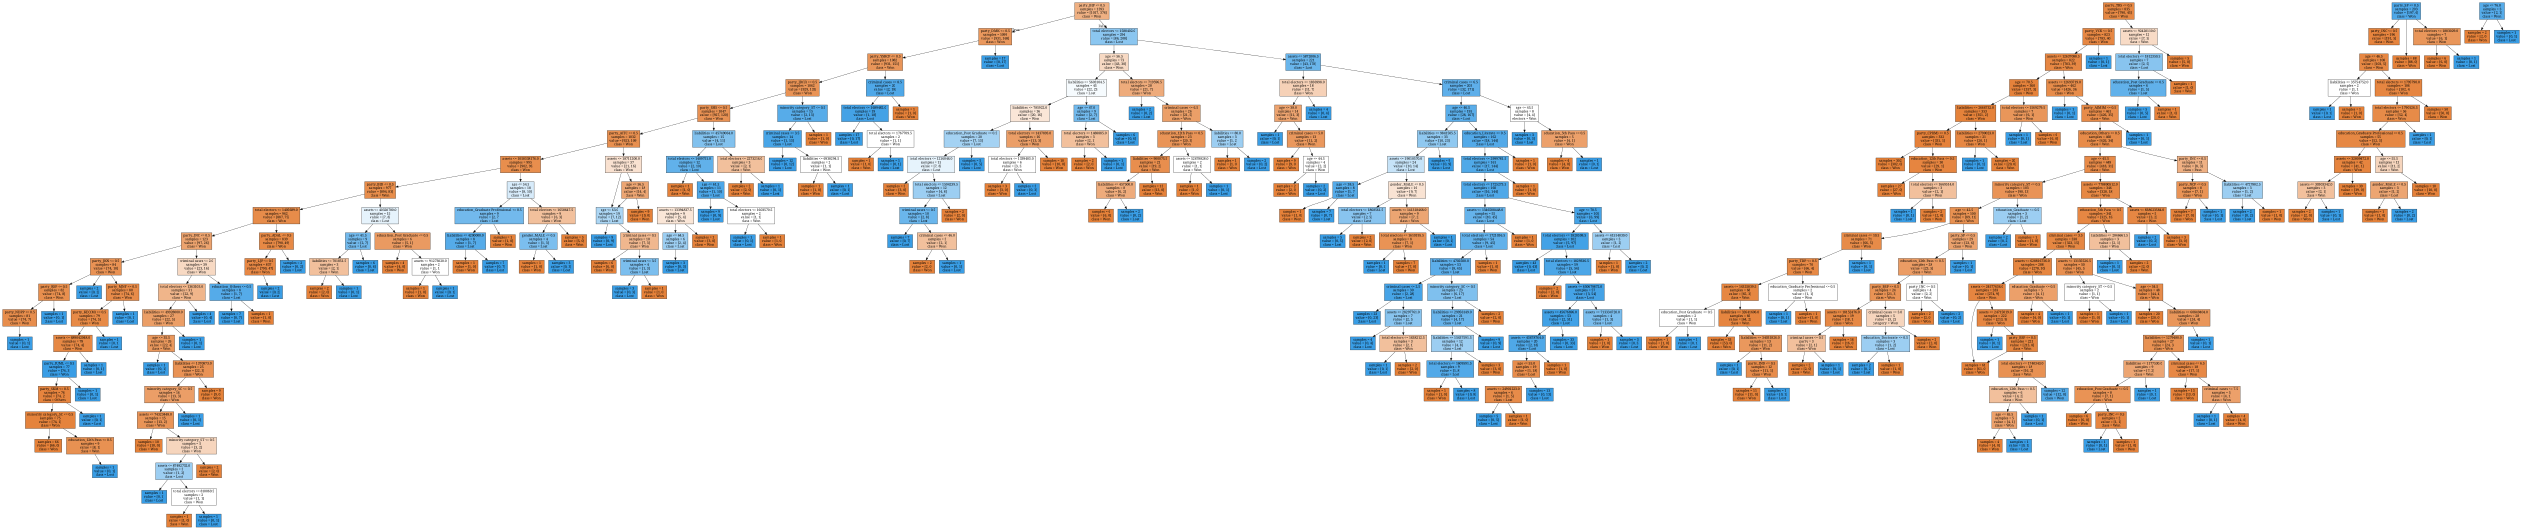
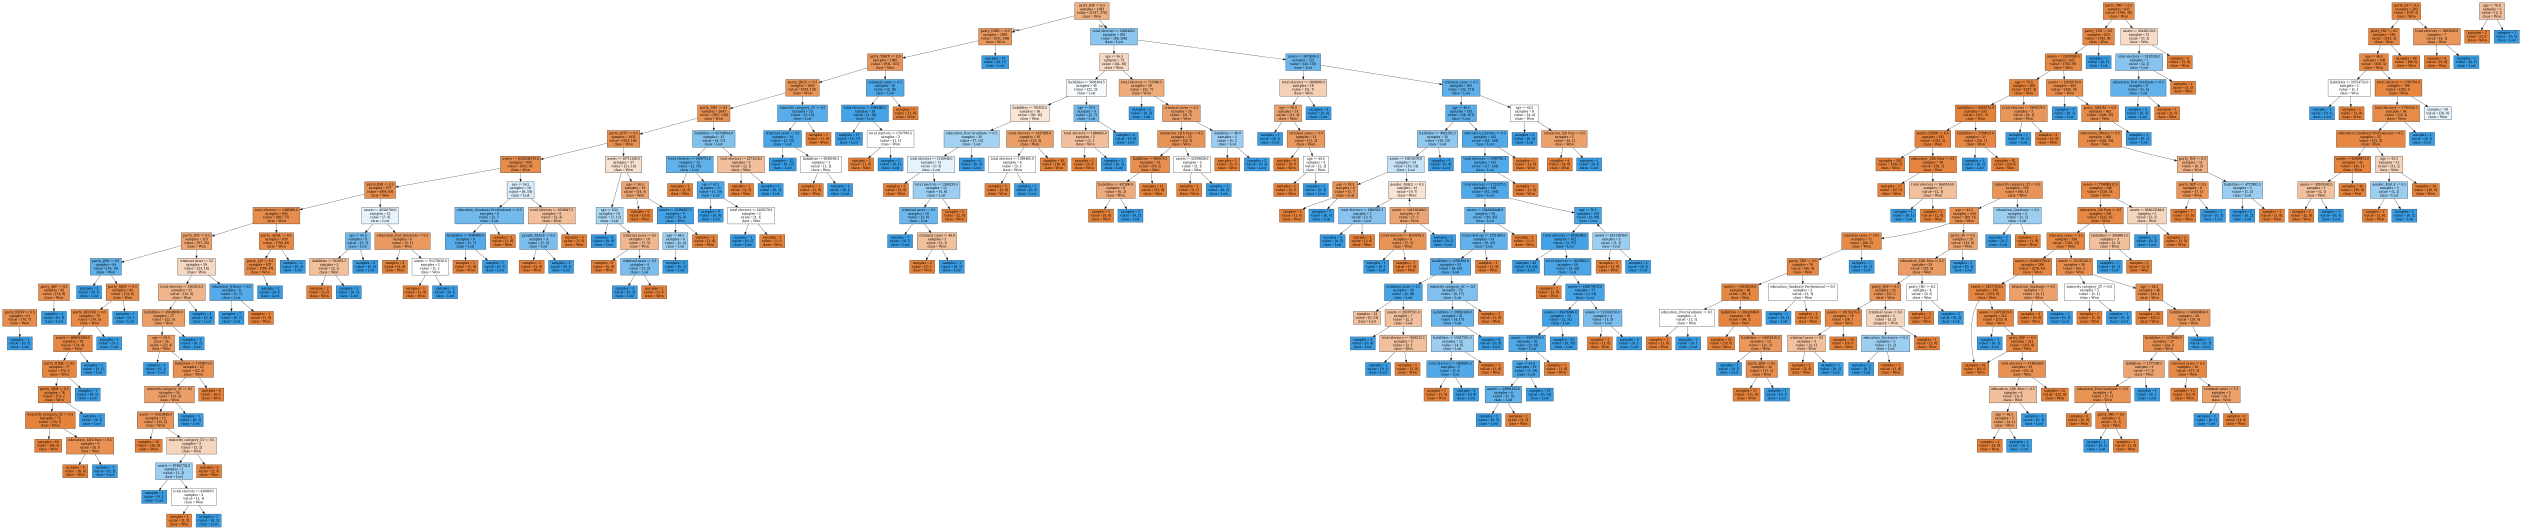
node "party_SP <= 0.5 samples = 203 value = [197, 6] class = Won": fillcolor #4fa8e8 -> #e6853f
node "age <= 76.0 samples = 3 value = [2, 1] class = Won": fillcolor #55abe9 -> #f2c09c
edge "party_TRS <= 0.5 samples = 835 value = [790, 45] class = Won" -> "party_VCK <= 0.5 samples = 823 value = [783, 40] class = Won": added
edge "party_SP <= 0.5 samples = 203 value = [197, 6] class = Won" -> "samples = 88 value = [88, 0] class = Won": now "party_INC <= 0.5 samples = 196 value = [191, 5] class = Won" -> "samples = 88 value = [88, 0] class = Won"
edge "party_INC <= 0.5 samples = 196 value = [191, 5] class = Won" -> "age <= 46.5 samples = 108 value = [103, 5] class = Won": added
node "age <= 45.5 samples = 8 value = [4, 4] electors = Won": label "age <= 45.5 samples = 8 value = [4, 4] electors = Won" -> "age <= 45.5 samples = 8 value = [4, 4] class = Won"
node "samples = 50 value = [50, 0] class = Won": fillcolor #e58139 -> #e6f3fc
node "age <= 45.5 samples = 449 value = [418, 31] class = Won": removed
node "party_INC <= 0.5 samples = 11 value = [8, 3] class = Pass": label "party_INC <= 0.5 samples = 11 value = [8, 3] class = Pass" -> "party_INC <= 0.5 samples = 11 value = [8, 3] class = Won"
edge "age <= 55.5 samples = 13 value = [11, 2] class = Won" -> "gender_MALE <= 0.5 samples = 3 value = [1, 2] class = Lost": added
node "age <= 38.5 samples = 8 value = [1, 7] class = Lost": fillcolor #55abe9 -> #e99457
node "samples = 39 value = [39, 0] class = Won": label "samples = 39 value = [39, 0] class = Won" -> "samples = 39 value = [39, 0] class = Post"
node "gender_MALE <= 0.5 samples = 3 value = [1, 2] class = Lost": fillcolor #eca572 -> #9ccef2
edge "age <= 56.5 samples = 18 value = [14, 4] class = Won" -> "age <= 63.0 samples = 19 value = [7, 12] class = Lost": now "age <= 56.5 samples = 18 value = [14, 4] class = Won" -> "assets <= 13394837.5 samples = 9 value = [5, 4] class = Won"
edge "gender_MALE <= 0.5 samples = 16 value = [9, 7] class = Won" -> "assets <= 141318468.0 samples = 9 value = [7, 2] class = Won": reversed
node "assets <= 13394837.5 samples = 9 value = [5, 4] class = Won": fillcolor #fae6d7 -> #44a2e6
node "assets <= 838623584.0 samples = 5 value = [3, 2] class = Won": fillcolor #e68743 -> #f6d5bd
edge "age <= 70.5 samples = 105 value = [6, 99] class = Lost" -> "assets <= 41514039.0 samples = 3 value = [1, 2] class = Lost": reversed
node "party_JKN <= 0.5 samples = 84 value = [74, 10] class = Won": fillcolor #e99254 -> #61b1ea
edge "party_JKN <= 0.5 samples = 84 value = [74, 10] class = Won" -> "party_RSP <= 0.5 samples = 82 value = [74, 8] class = Won": removed
edge "party_RSP <= 0.5 samples = 82 value = [74, 8] class = Won" -> "party_NDPP <= 0.5 samples = 81 value = [74, 7] class = Won": removed
node "samples = 23 value = [0, 23] class = Lost": fillcolor #399de5 -> #f2c09c
node "assets <= 28297761.0 samples = 7 value = [2, 5] class = Lost": fillcolor #88c4ef -> #f2c09c
node "age <= 35.5 samples = 26 value = [22, 4] class = Won": label "age <= 35.5 samples = 26 value = [22, 4] class = Won" -> "age <= 35.5 class = 26 value = [22, 4] class = Won"
node "criminal cases <= 0.5 party = 3 value = [2, 1] class = Won": label "criminal cases <= 0.5 party = 3 value = [2, 1] class = Won" -> "criminal cases <= 0.5 samples = 3 value = [2, 1] class = Won"
node "party_IUML <= 0.5 samples = 77 value = [74, 3] class = Won": fillcolor #399de5 -> #e68641
node "age <= 55.0 samples = 19 value = [1, 18] class = Lost": fillcolor #e78c4b -> #44a2e6
edge "age <= 55.0 samples = 19 value = [1, 18] class = Lost" -> "assets <= 24901223.0 samples = 6 value = [1, 5] class = Lost": added
node "party_SKM <= 0.5 samples = 76 value = [74, 2] class = Others": label "party_SKM <= 0.5 samples = 76 value = [74, 2] class = Others" -> "party_SKM <= 0.5 samples = 76 value = [74, 2] class = Won"
node "assets <= 24901223.0 samples = 6 value = [1, 5] class = Lost": fillcolor #e78b49 -> #61b1ea
node "samples = 12 value = [12, 0] class = Won": fillcolor #52a9e8 -> #e58139
node "samples = 8 value = [8, 0] class = Won": added
